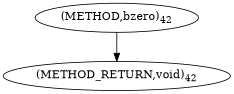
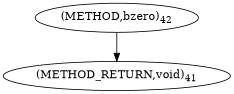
node "(METHOD_RETURN,void)": text "42" -> "41"
